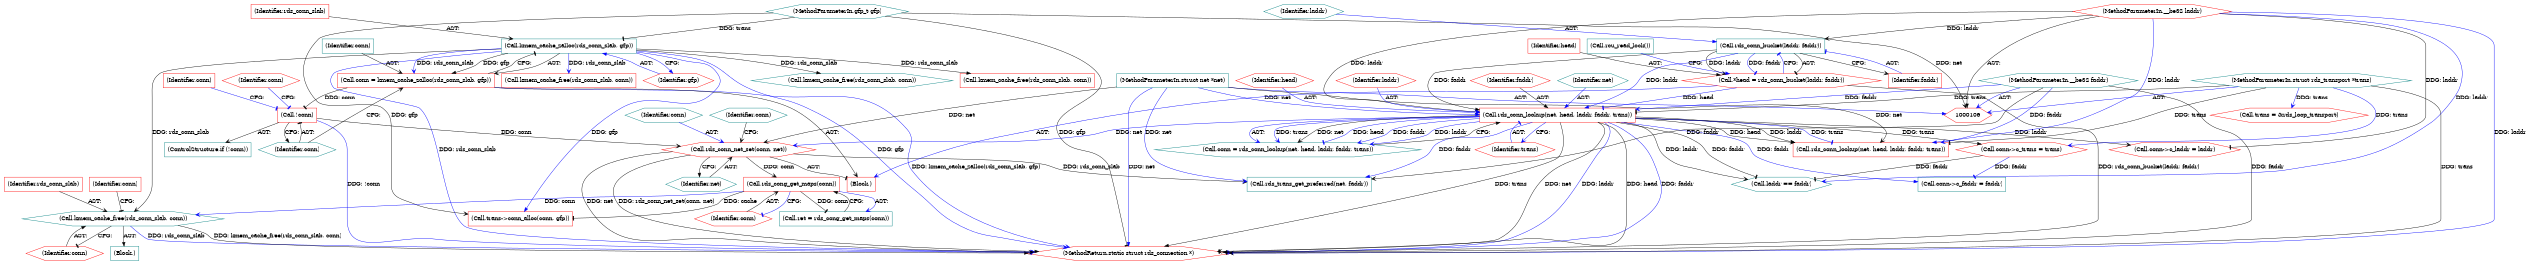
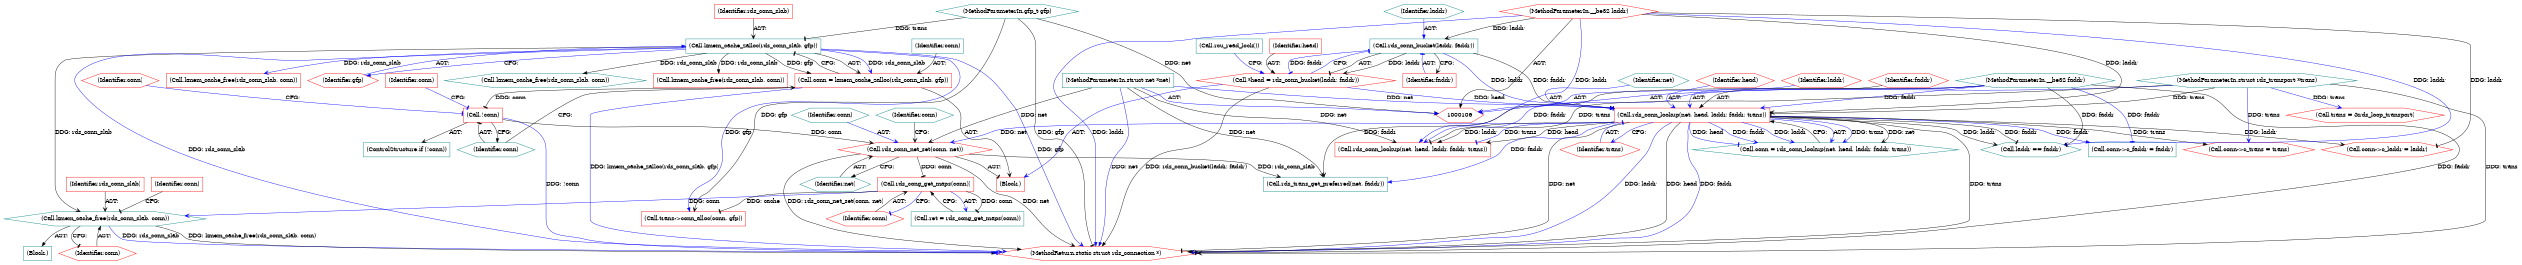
edge "(MethodParameterIn,struct net *net)" -> "(Call,rds_trans_get_preferred(net, faddr))": color blue -> black
edge "(Call,rds_conn_net_set(conn, net))" -> "(Call,rds_cong_get_maps(conn))": arrowhead vee -> tee
edge "(Call,conn->c_trans = trans)" -> "(Call,laddr == faddr)": now "(MethodParameterIn,__be32 faddr)" -> "(Call,laddr == faddr)"
edge "(Call,conn->c_trans = trans)" -> "(Call,conn->c_faddr = faddr)": now "(MethodParameterIn,__be32 faddr)" -> "(Call,conn->c_faddr = faddr)"
